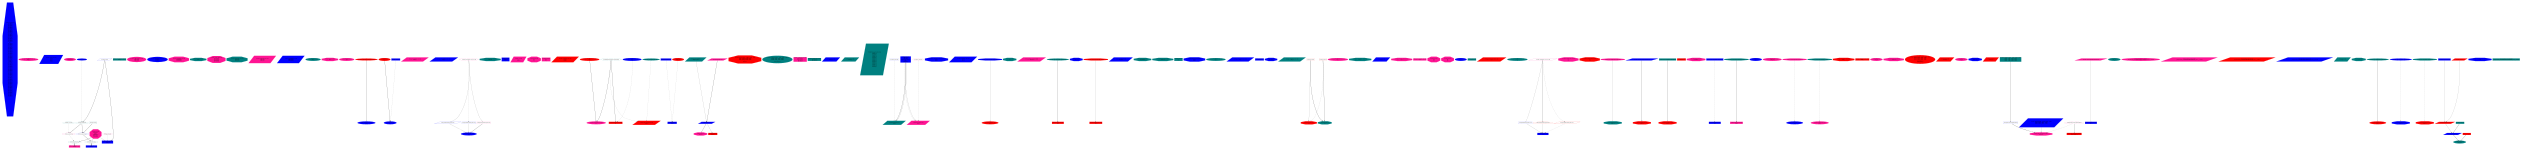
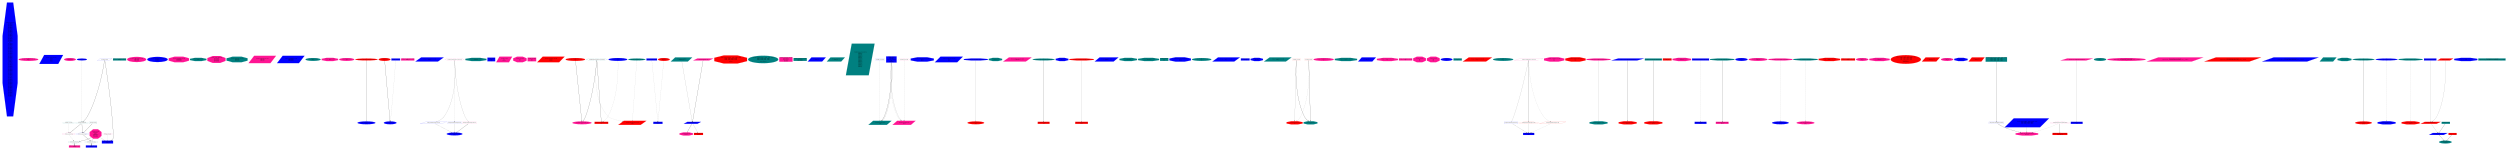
node "VFXValue`1 Float3 ((0.00, 0.01, 0.00)) Position_c": shape parallelogram -> box
